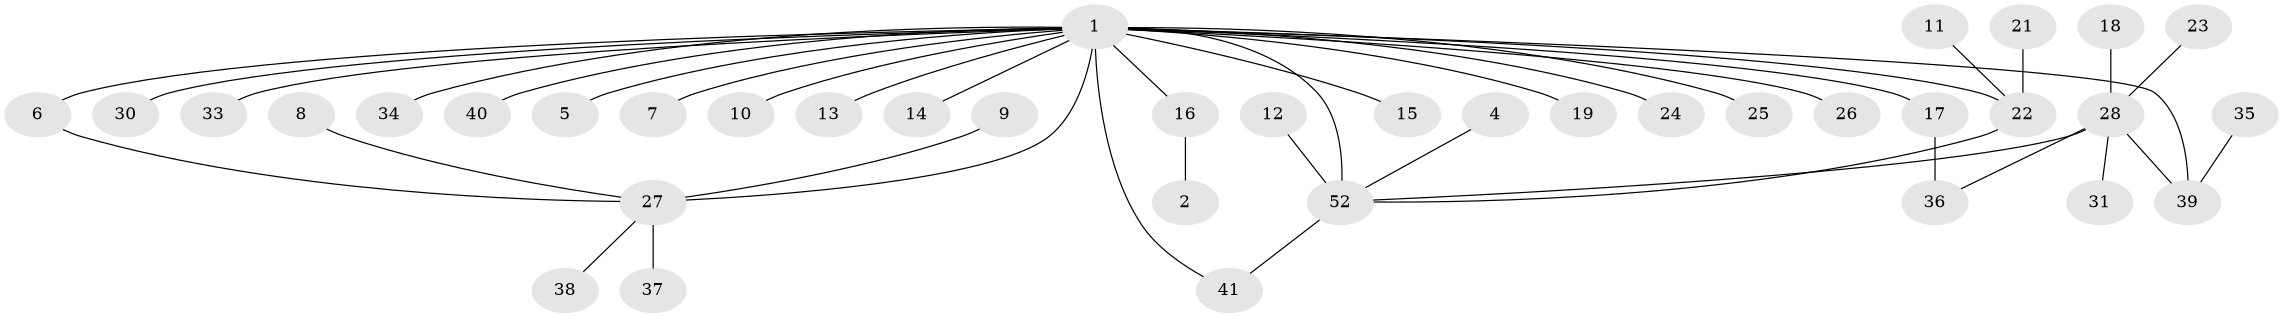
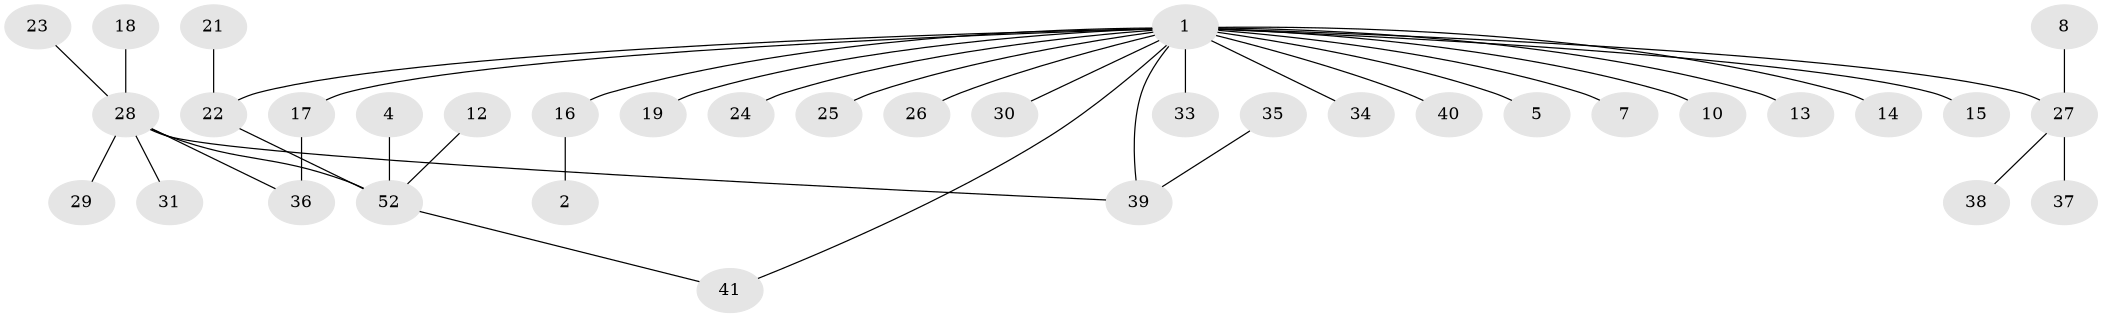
node "11": removed
edge "1" -- "52": removed
node "6": removed
node "9": removed
node "29": added
